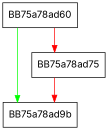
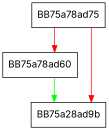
edge "BB75a78ad60" -> "BB75a78ad75": reversed
node "BB75a78ad9b": label "BB75a78ad9b" -> "BB75a28ad9b"
